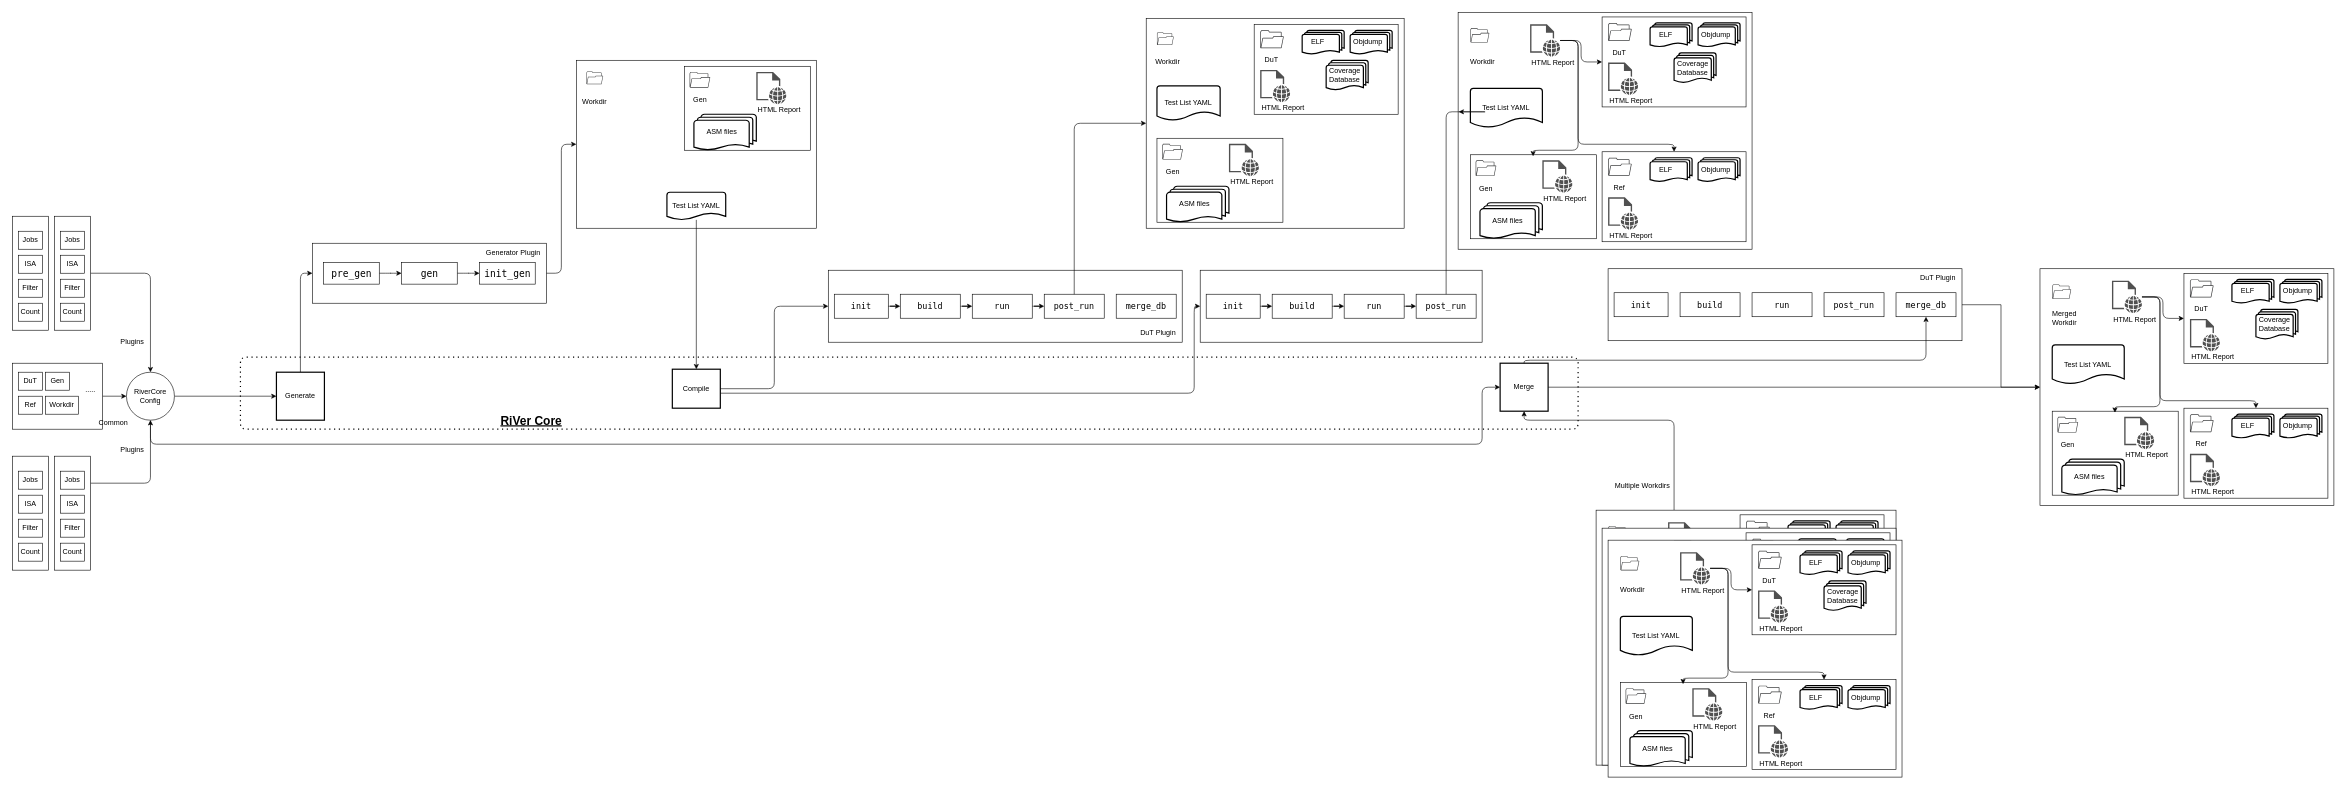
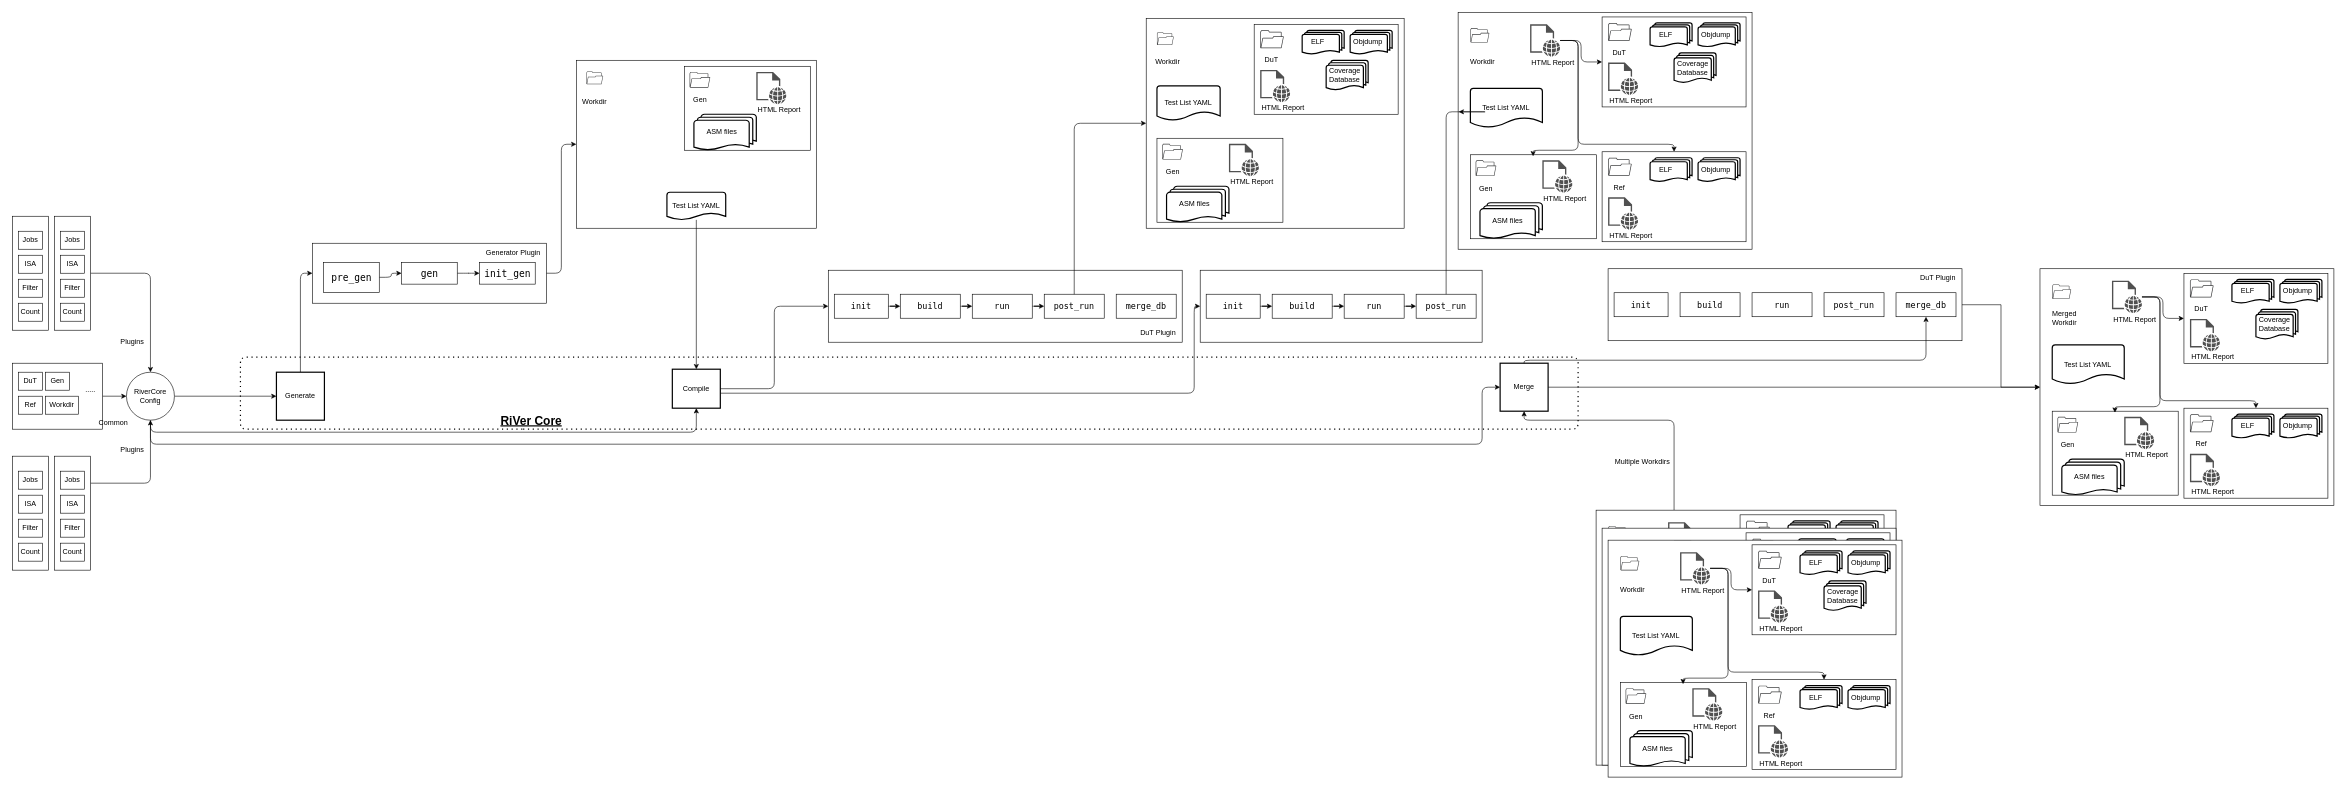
node "pre_gen": size 56x22 -> 56x30
edge "RiverCore Config" -> "Compile": added
node "Multiple Workdirs": moved (1643, 486) -> (1643, 462)
